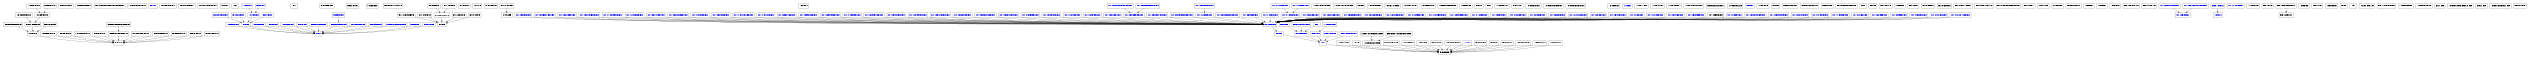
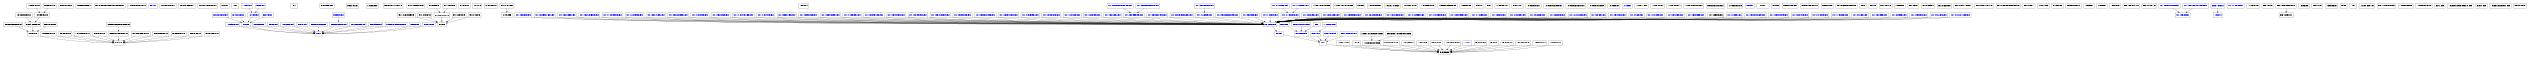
node "CSSStyleDeclaration": added
node "NavigatorLanguage": added
node "WindowBase": label "WindowBase" -> "History"
